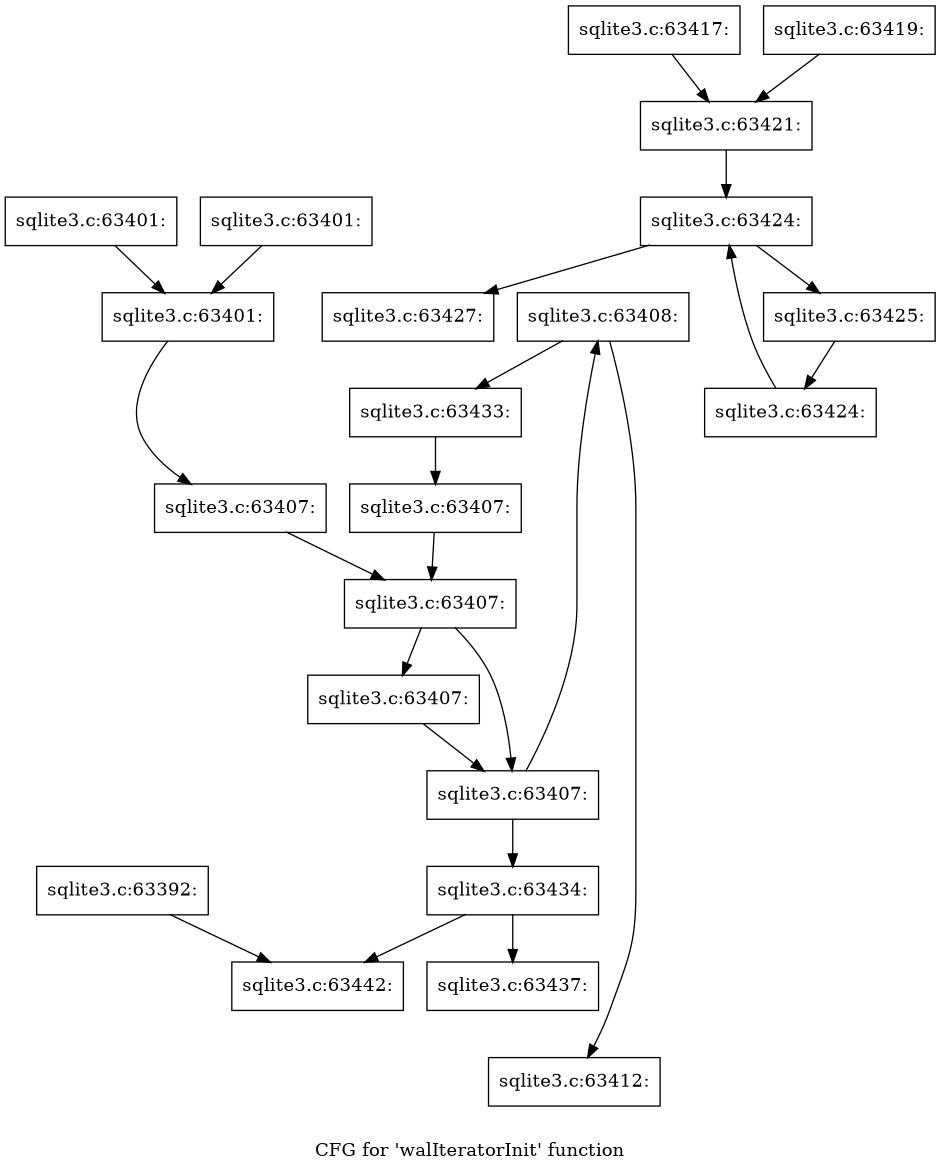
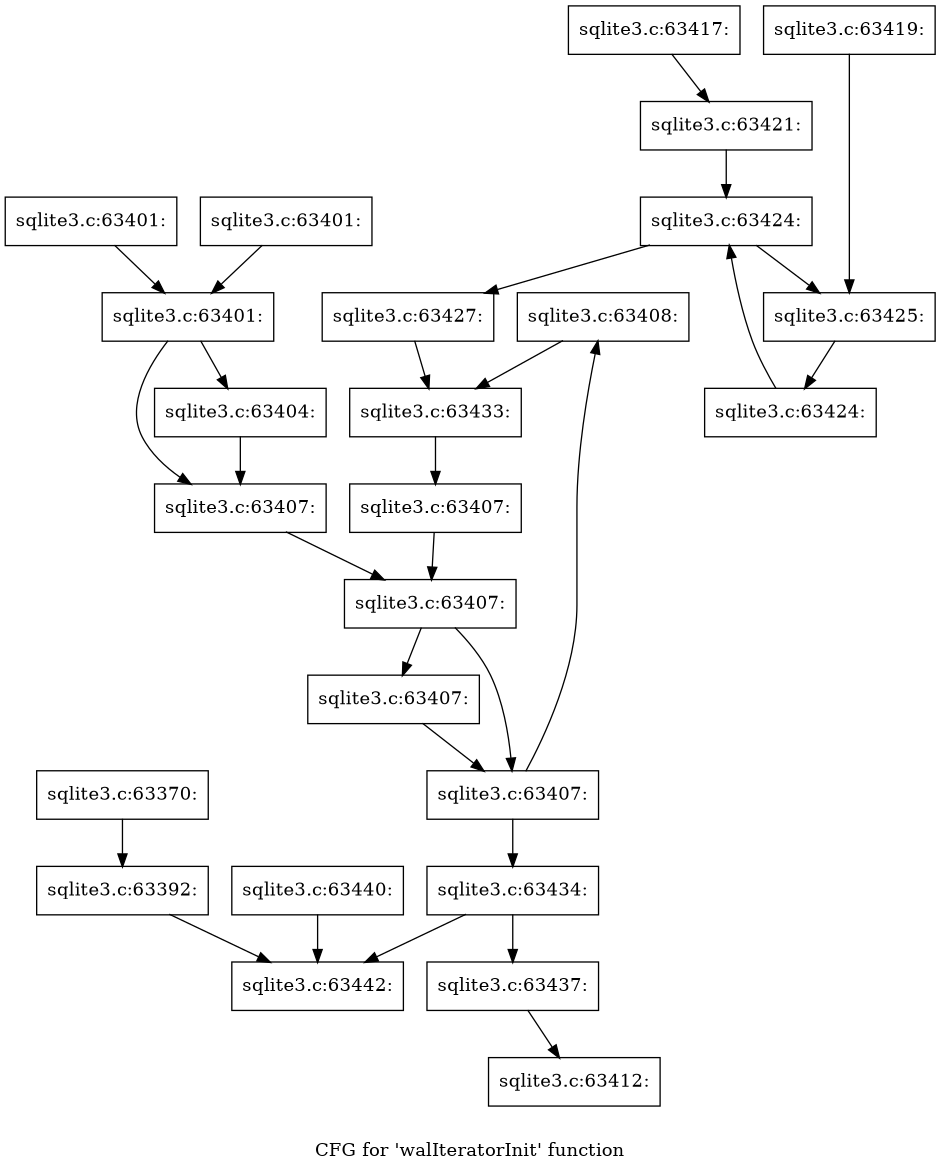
edge "sqlite3.c:63419:" -> "sqlite3.c:63421:": now "sqlite3.c:63419:" -> "sqlite3.c:63425:"
edge "sqlite3.c:63427:" -> "sqlite3.c:63433:": added
node "sqlite3.c:63404:": added
edge "sqlite3.c:63408:" -> "sqlite3.c:63412:": now "sqlite3.c:63437:" -> "sqlite3.c:63412:"
node "sqlite3.c:63370:": added
node "sqlite3.c:63440:": added
